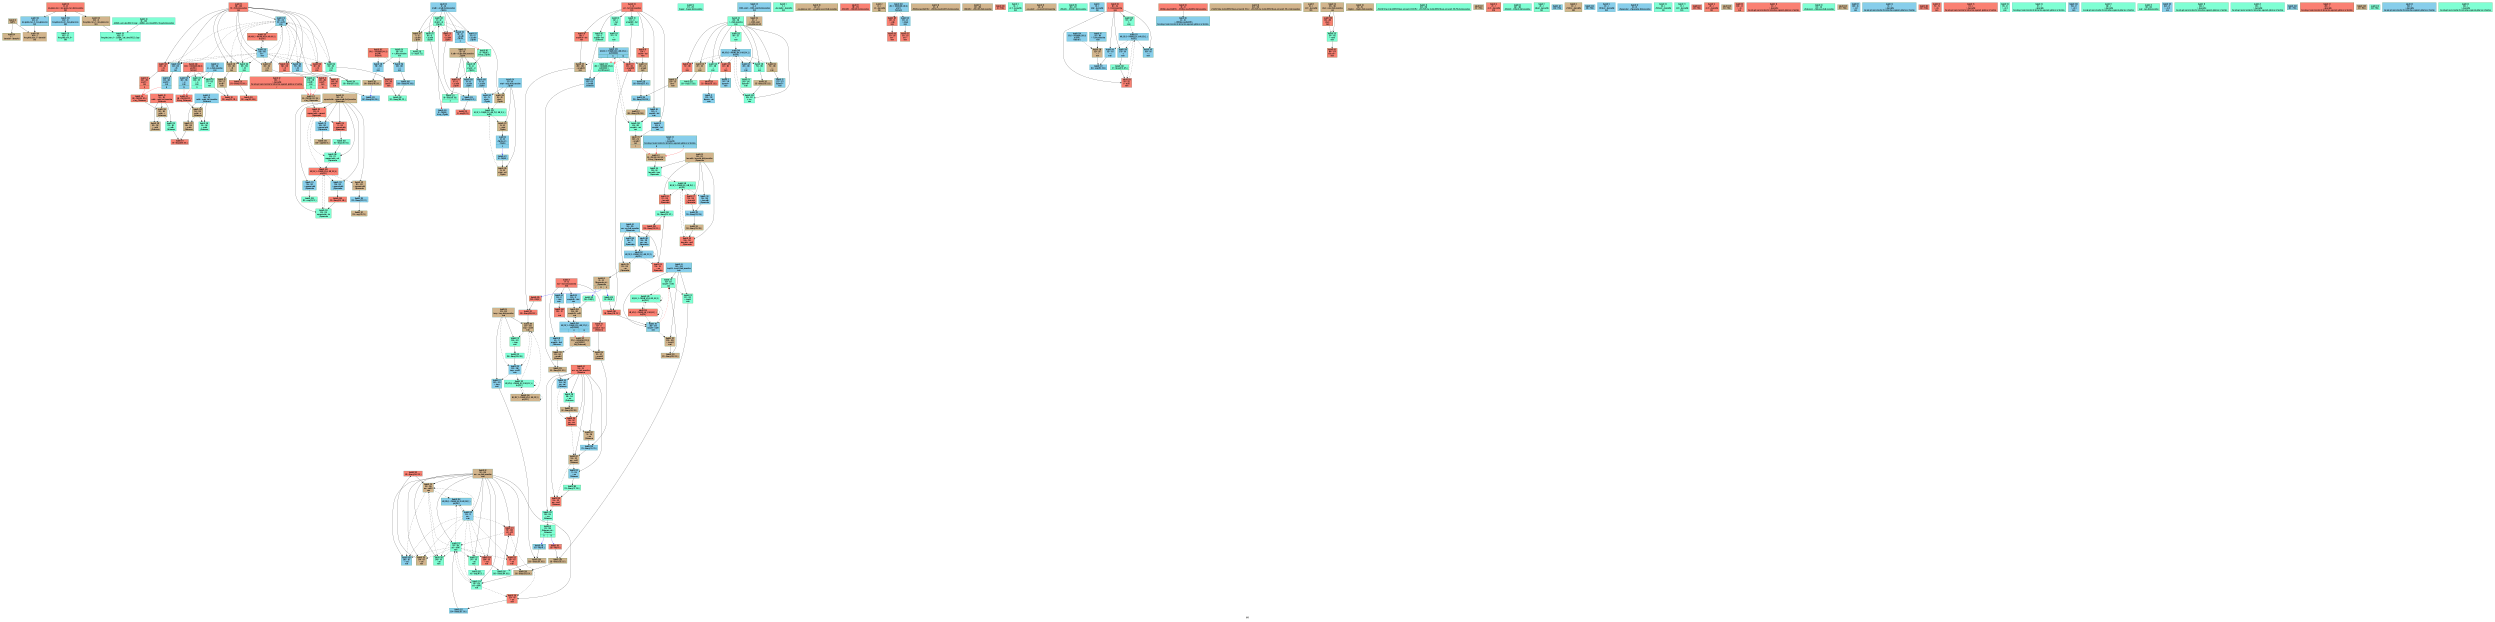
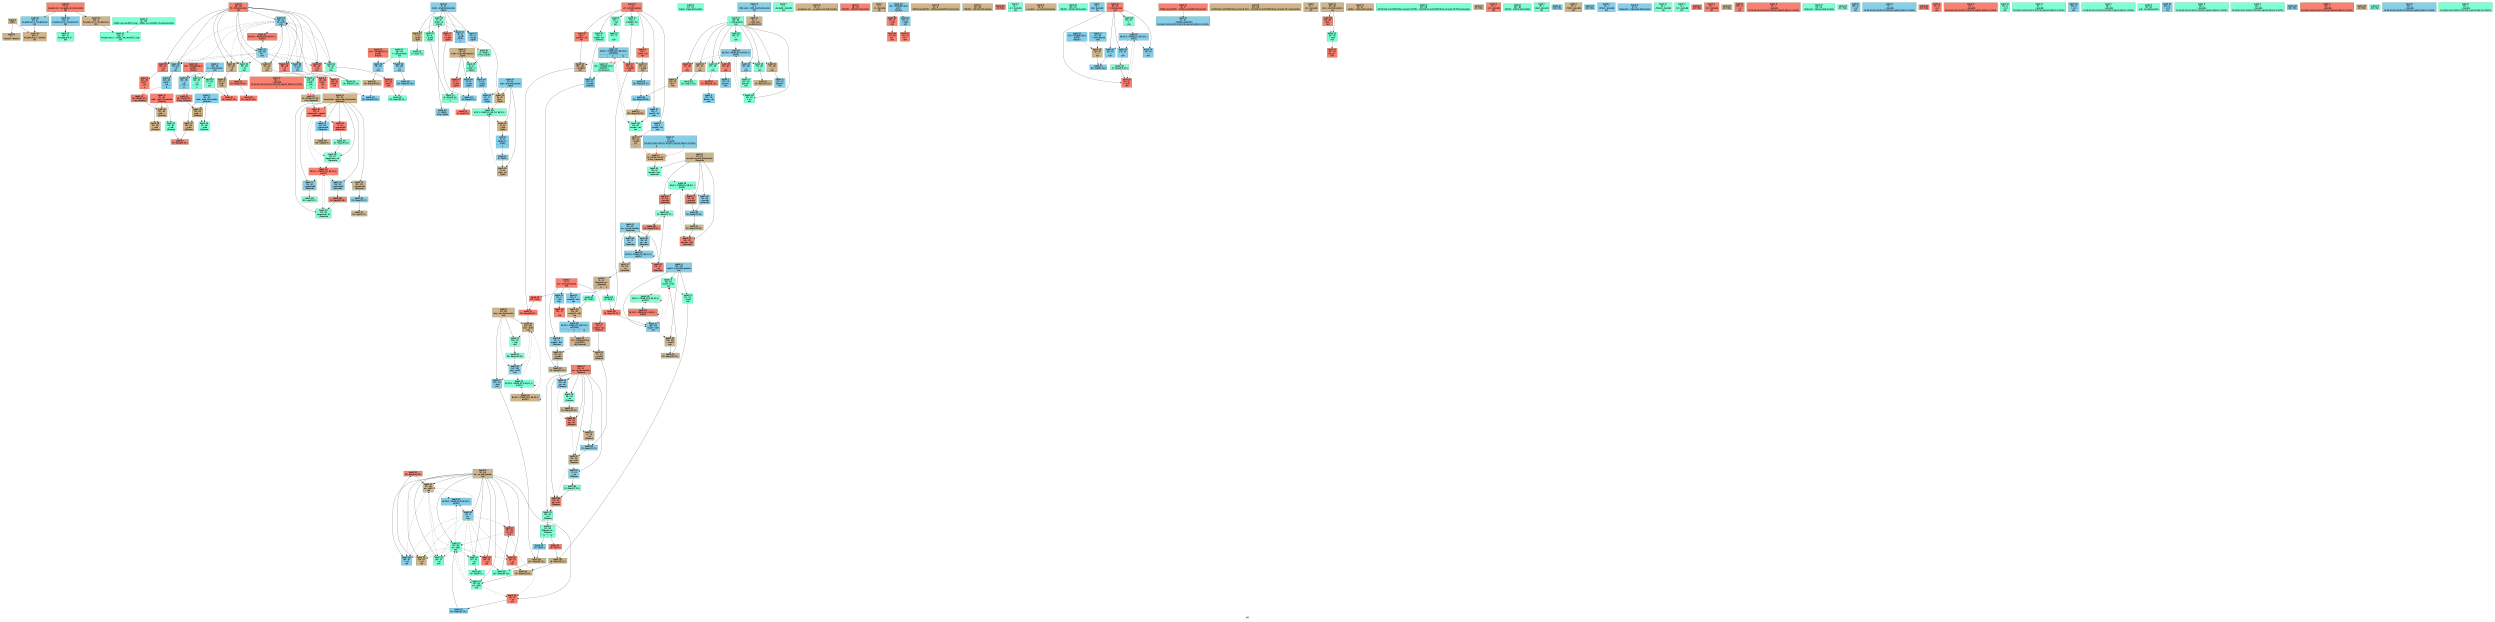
node "NodeID: 429": fillcolor tan -> aquamarine
